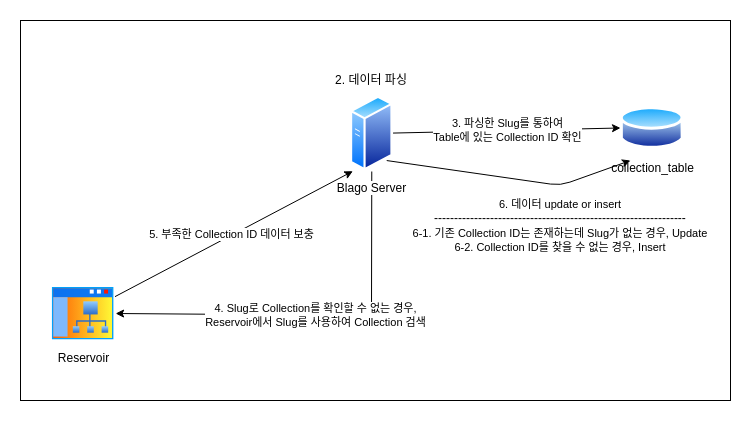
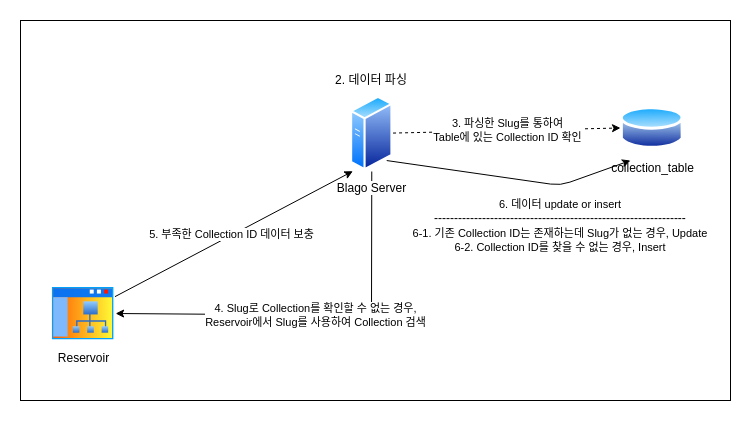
edge "Blago Server" -> "collection_table": style solid -> dashed
